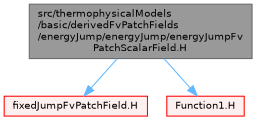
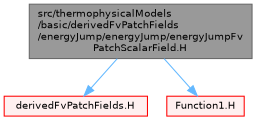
node "fixedJumpFvPatchField.H": label "fixedJumpFvPatchField.H" -> "derivedFvPatchFields.H"
